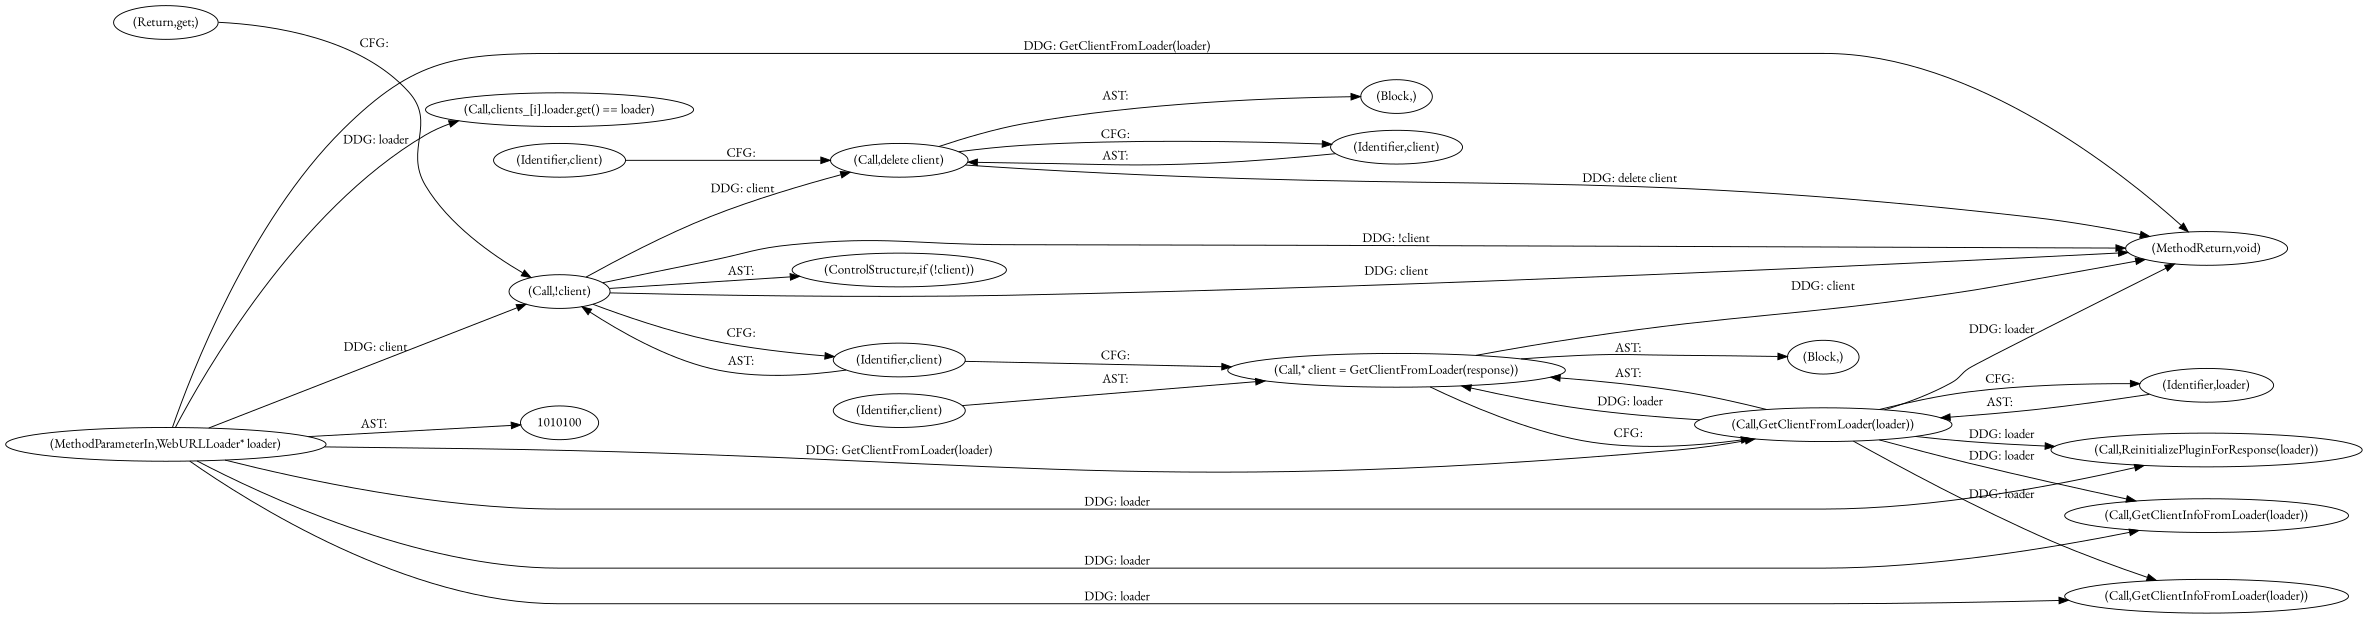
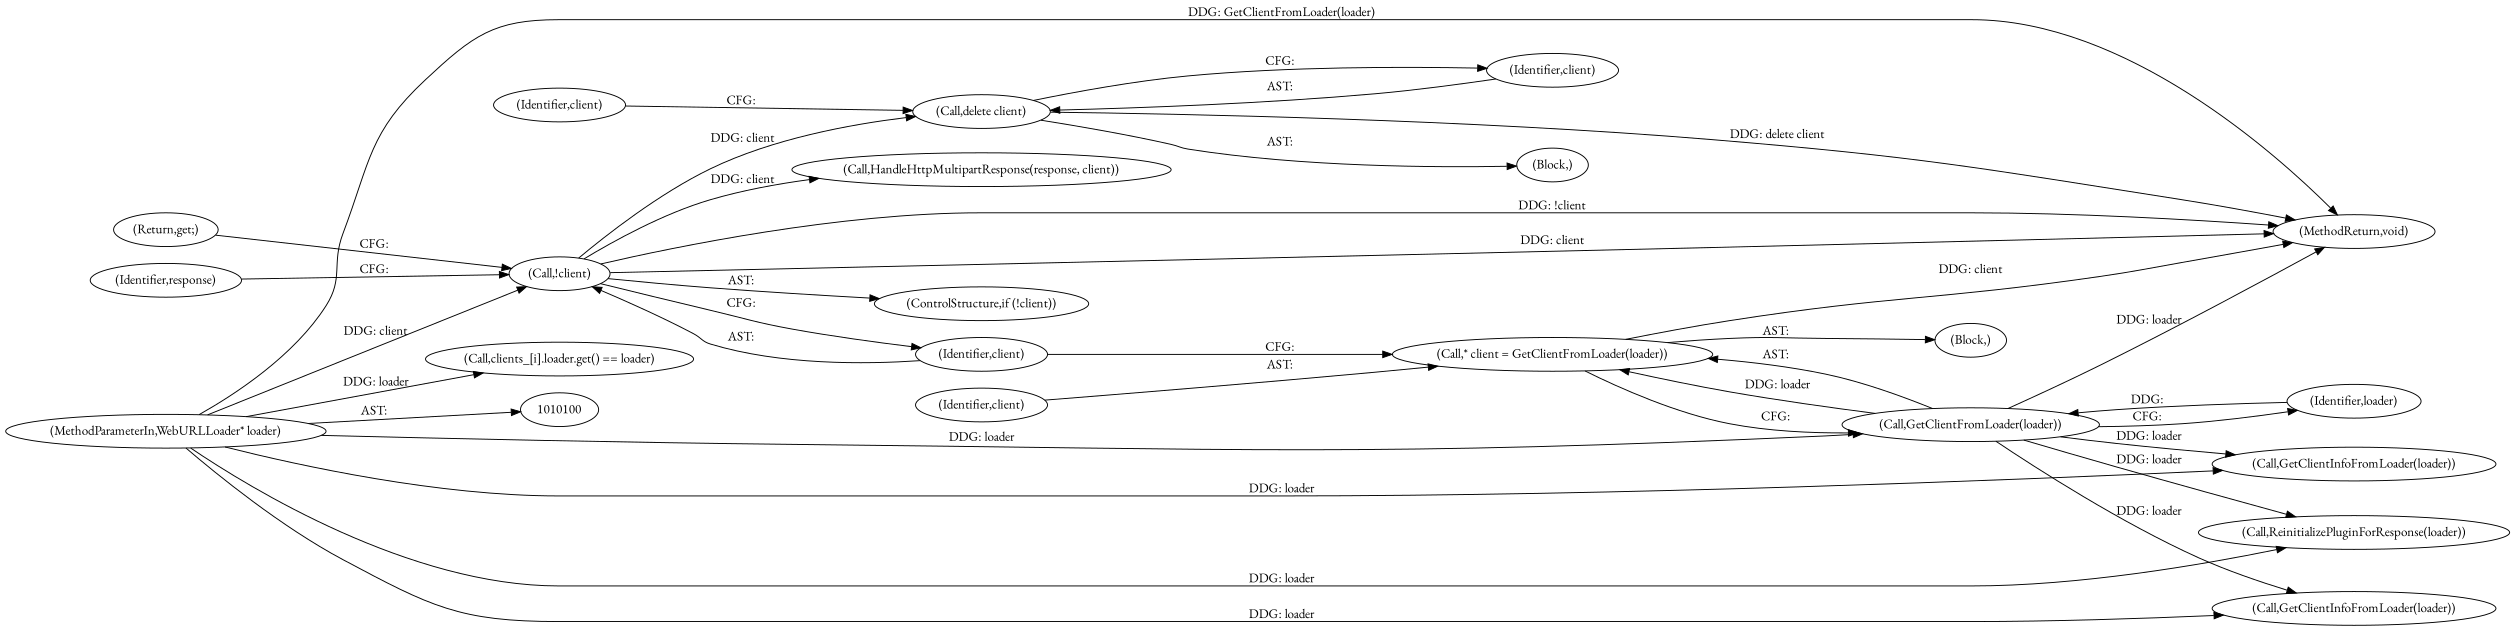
node "(Call,HandleHttpMultipartResponse(response, client))": added
node "(Identifier,response)": added
node "(Call,* client = GetClientFromLoader(response))": label "(Call,* client = GetClientFromLoader(response))" -> "(Call,* client = GetClientFromLoader(loader))"
edge "(Identifier,loader)" -> "(Call,GetClientFromLoader(loader))": label "AST: " -> "DDG: "
edge "(MethodParameterIn,WebURLLoader* loader)" -> "(Call,GetClientFromLoader(loader))": label "DDG: GetClientFromLoader(loader)" -> "DDG: loader"
